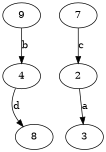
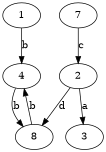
node "9": label "9" -> "1"
edge "2" -> "8": added, label "d"
edge "4" -> "8": label "d" -> "b"
edge "8" -> "4": added, label "b"
